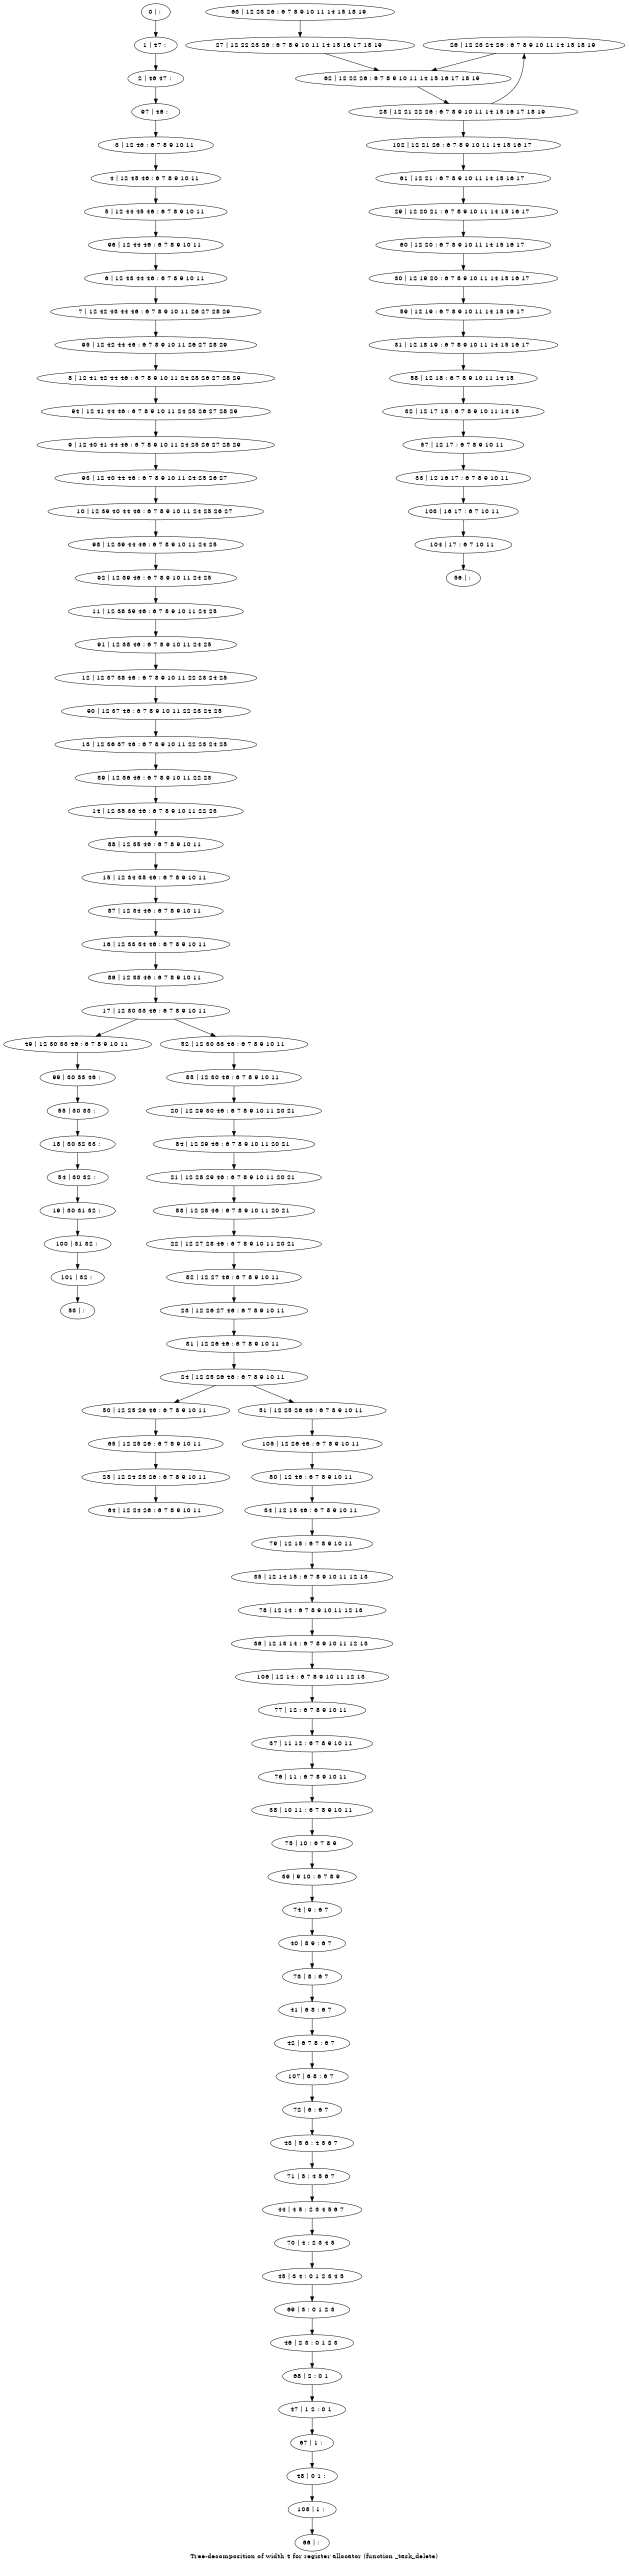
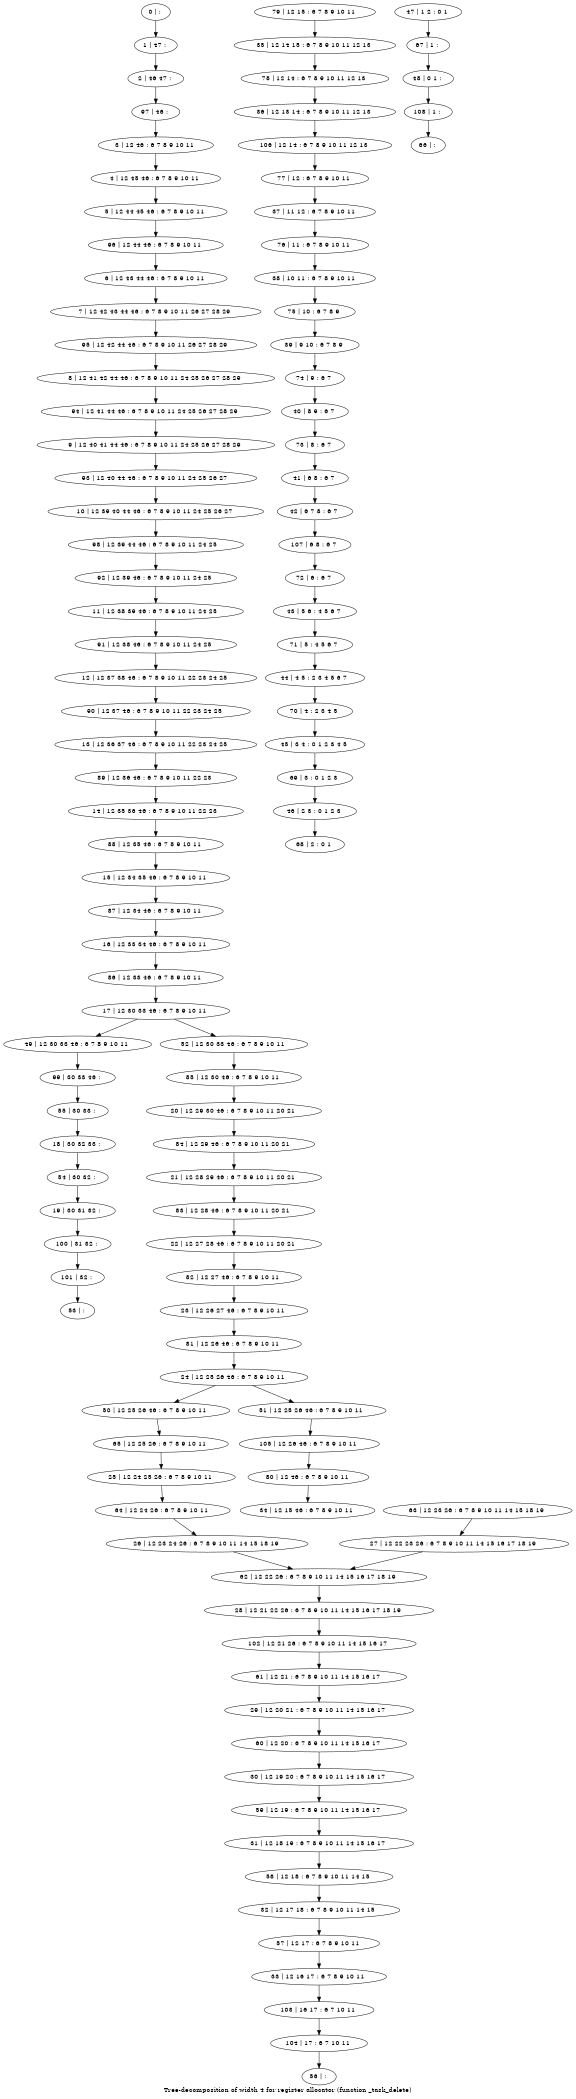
edge "28 | 12 21 22 26 : 6 7 8 9 10 11 14 15 16 17 18 19" -> "26 | 12 23 24 26 : 6 7 8 9 10 11 14 15 18 19": now "64 | 12 24 26 : 6 7 8 9 10 11" -> "26 | 12 23 24 26 : 6 7 8 9 10 11 14 15 18 19"
edge "34 | 12 15 46 : 6 7 8 9 10 11" -> "79 | 12 15 : 6 7 8 9 10 11": removed
edge "68 | 2 : 0 1" -> "47 | 1 2 : 0 1": removed
